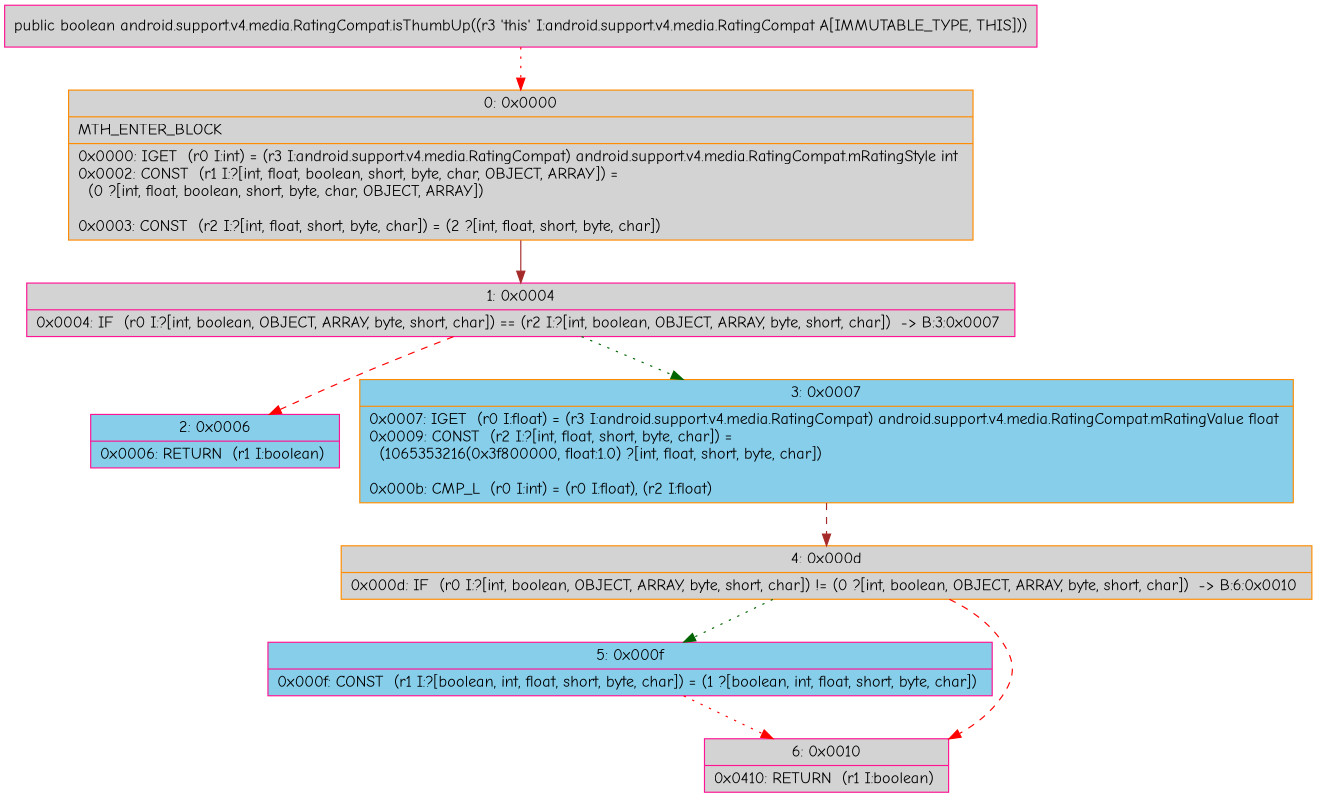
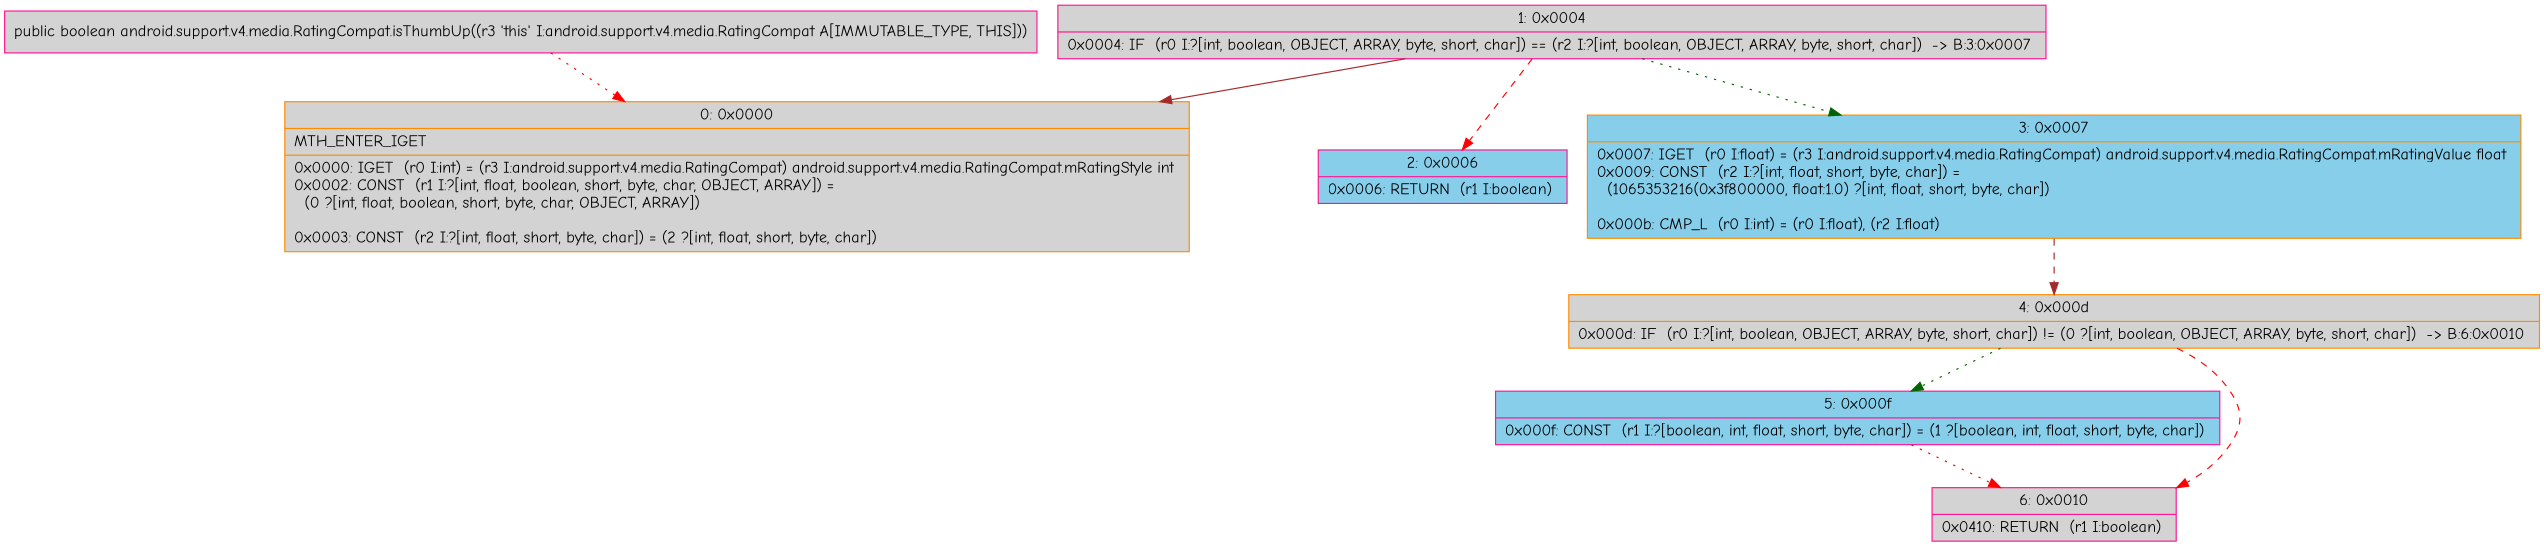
node "0: 0x0000": text "MTH_ENTER_BLOCK" -> "MTH_ENTER_IGET"
edge "0: 0x0000" -> "1: 0x0004": reversed
